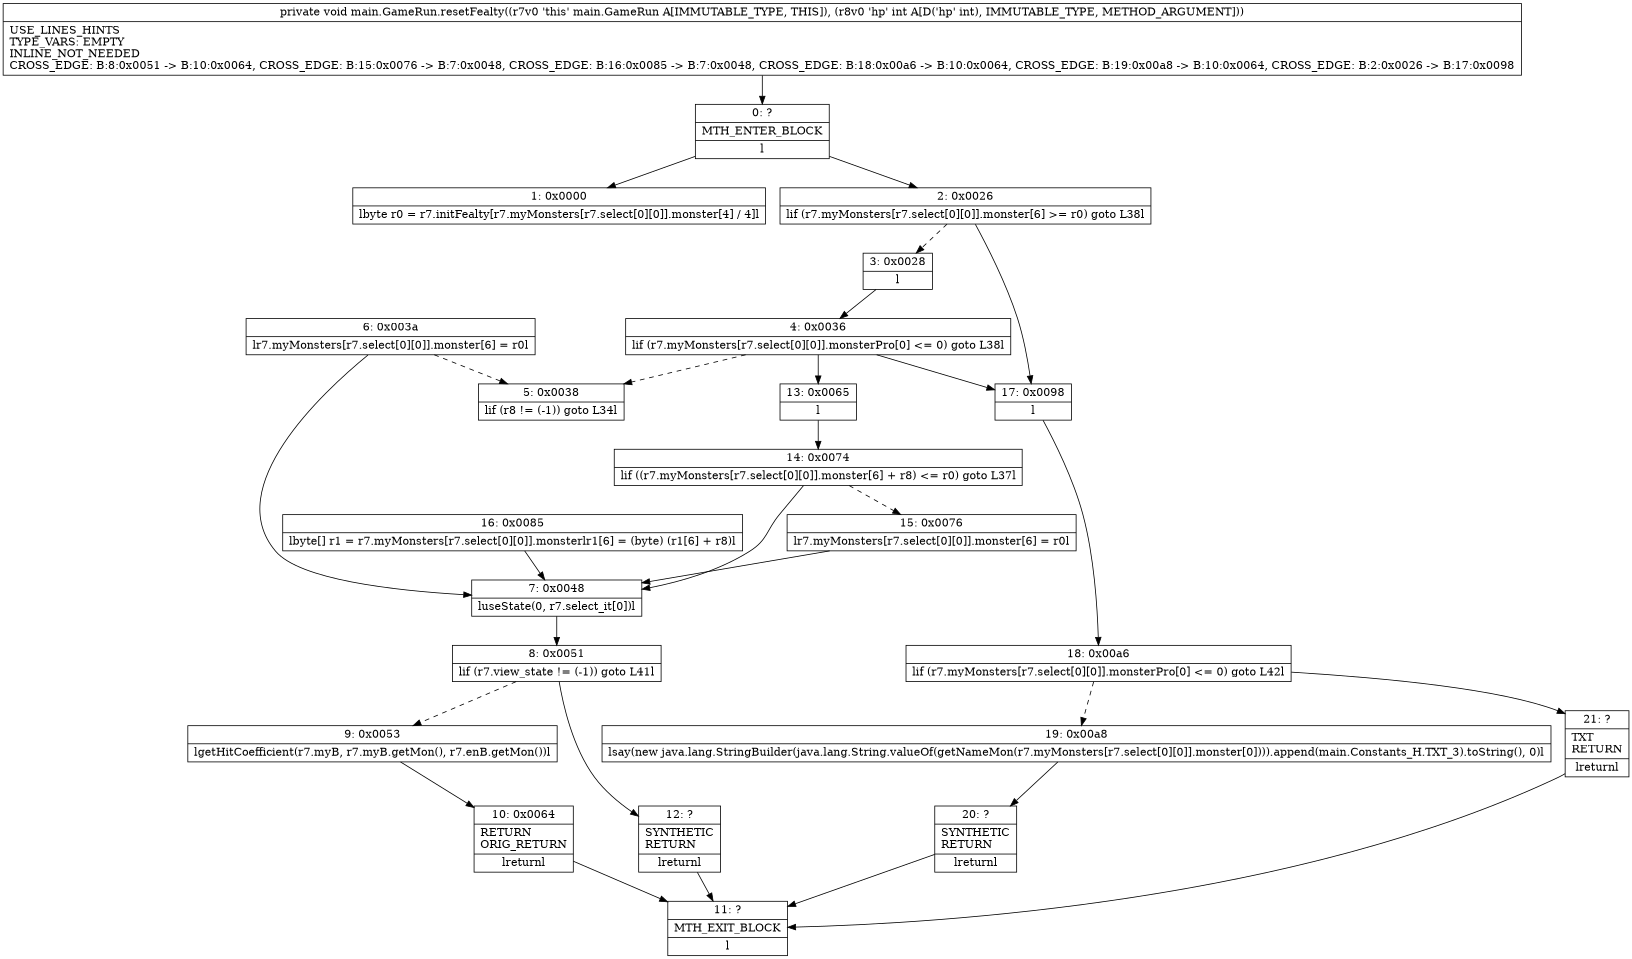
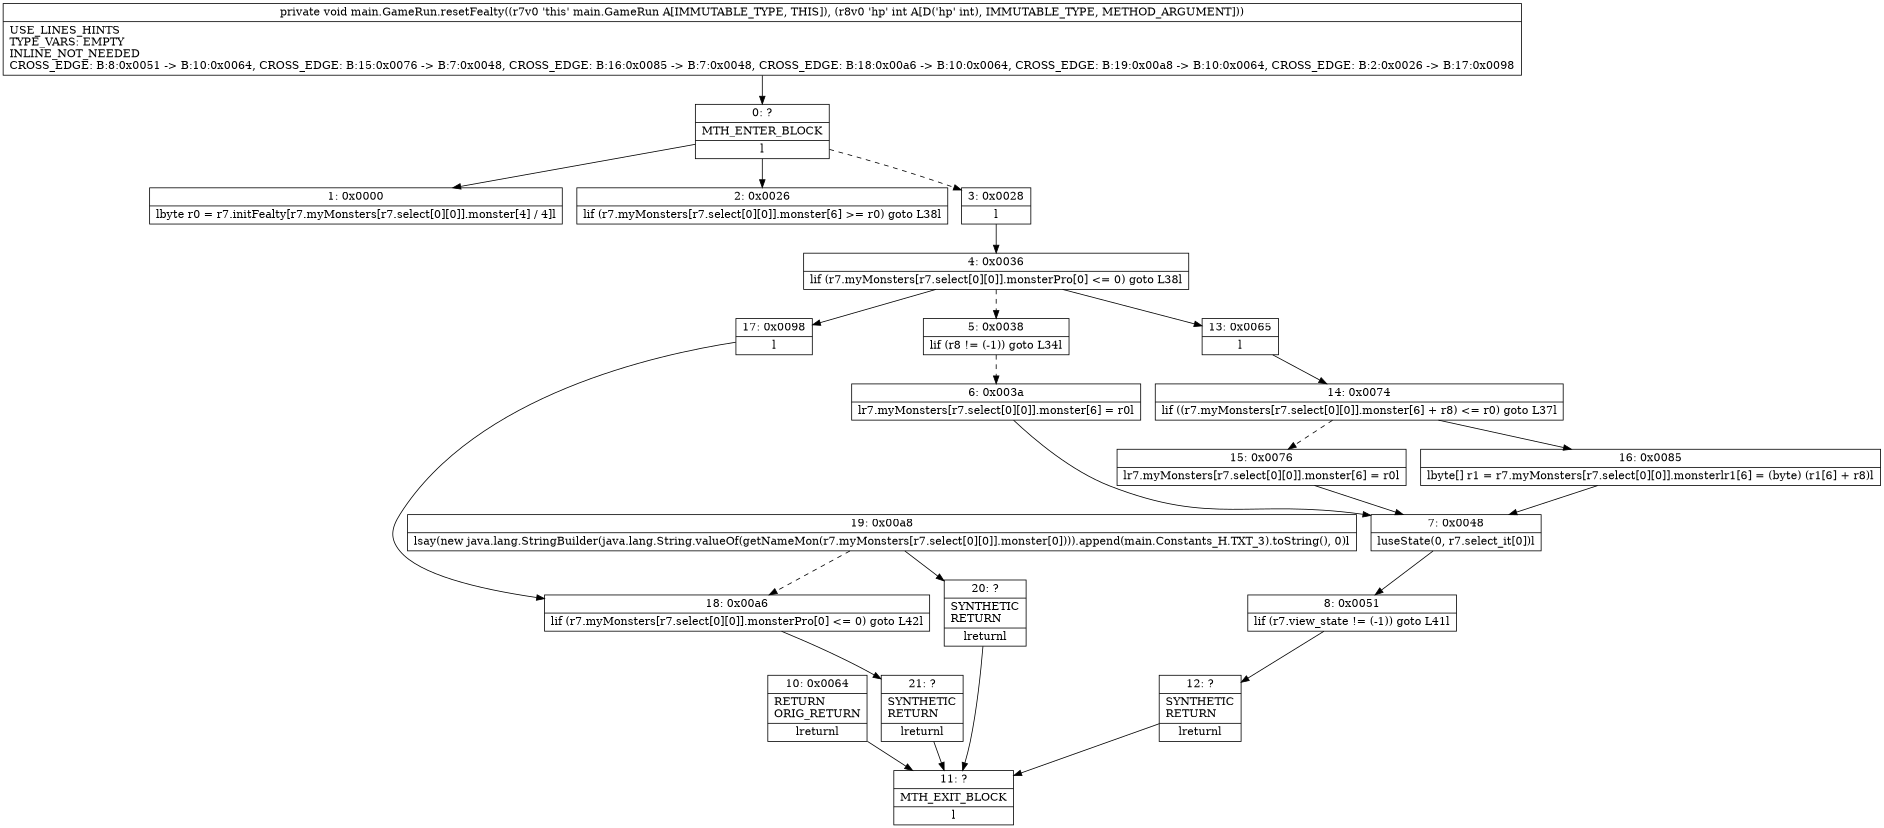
edge "2: 0x0026" -> "3: 0x0028": now "0: ?" -> "3: 0x0028"
edge "2: 0x0026" -> "17: 0x0098": removed
edge "6: 0x003a" -> "5: 0x0038": reversed
edge "14: 0x0074" -> "7: 0x0048": now "14: 0x0074" -> "16: 0x0085"
edge "18: 0x00a6" -> "19: 0x00a8": reversed
node "21: ?": text "TXT" -> "SYNTHETIC"
node "9: 0x0053": removed
